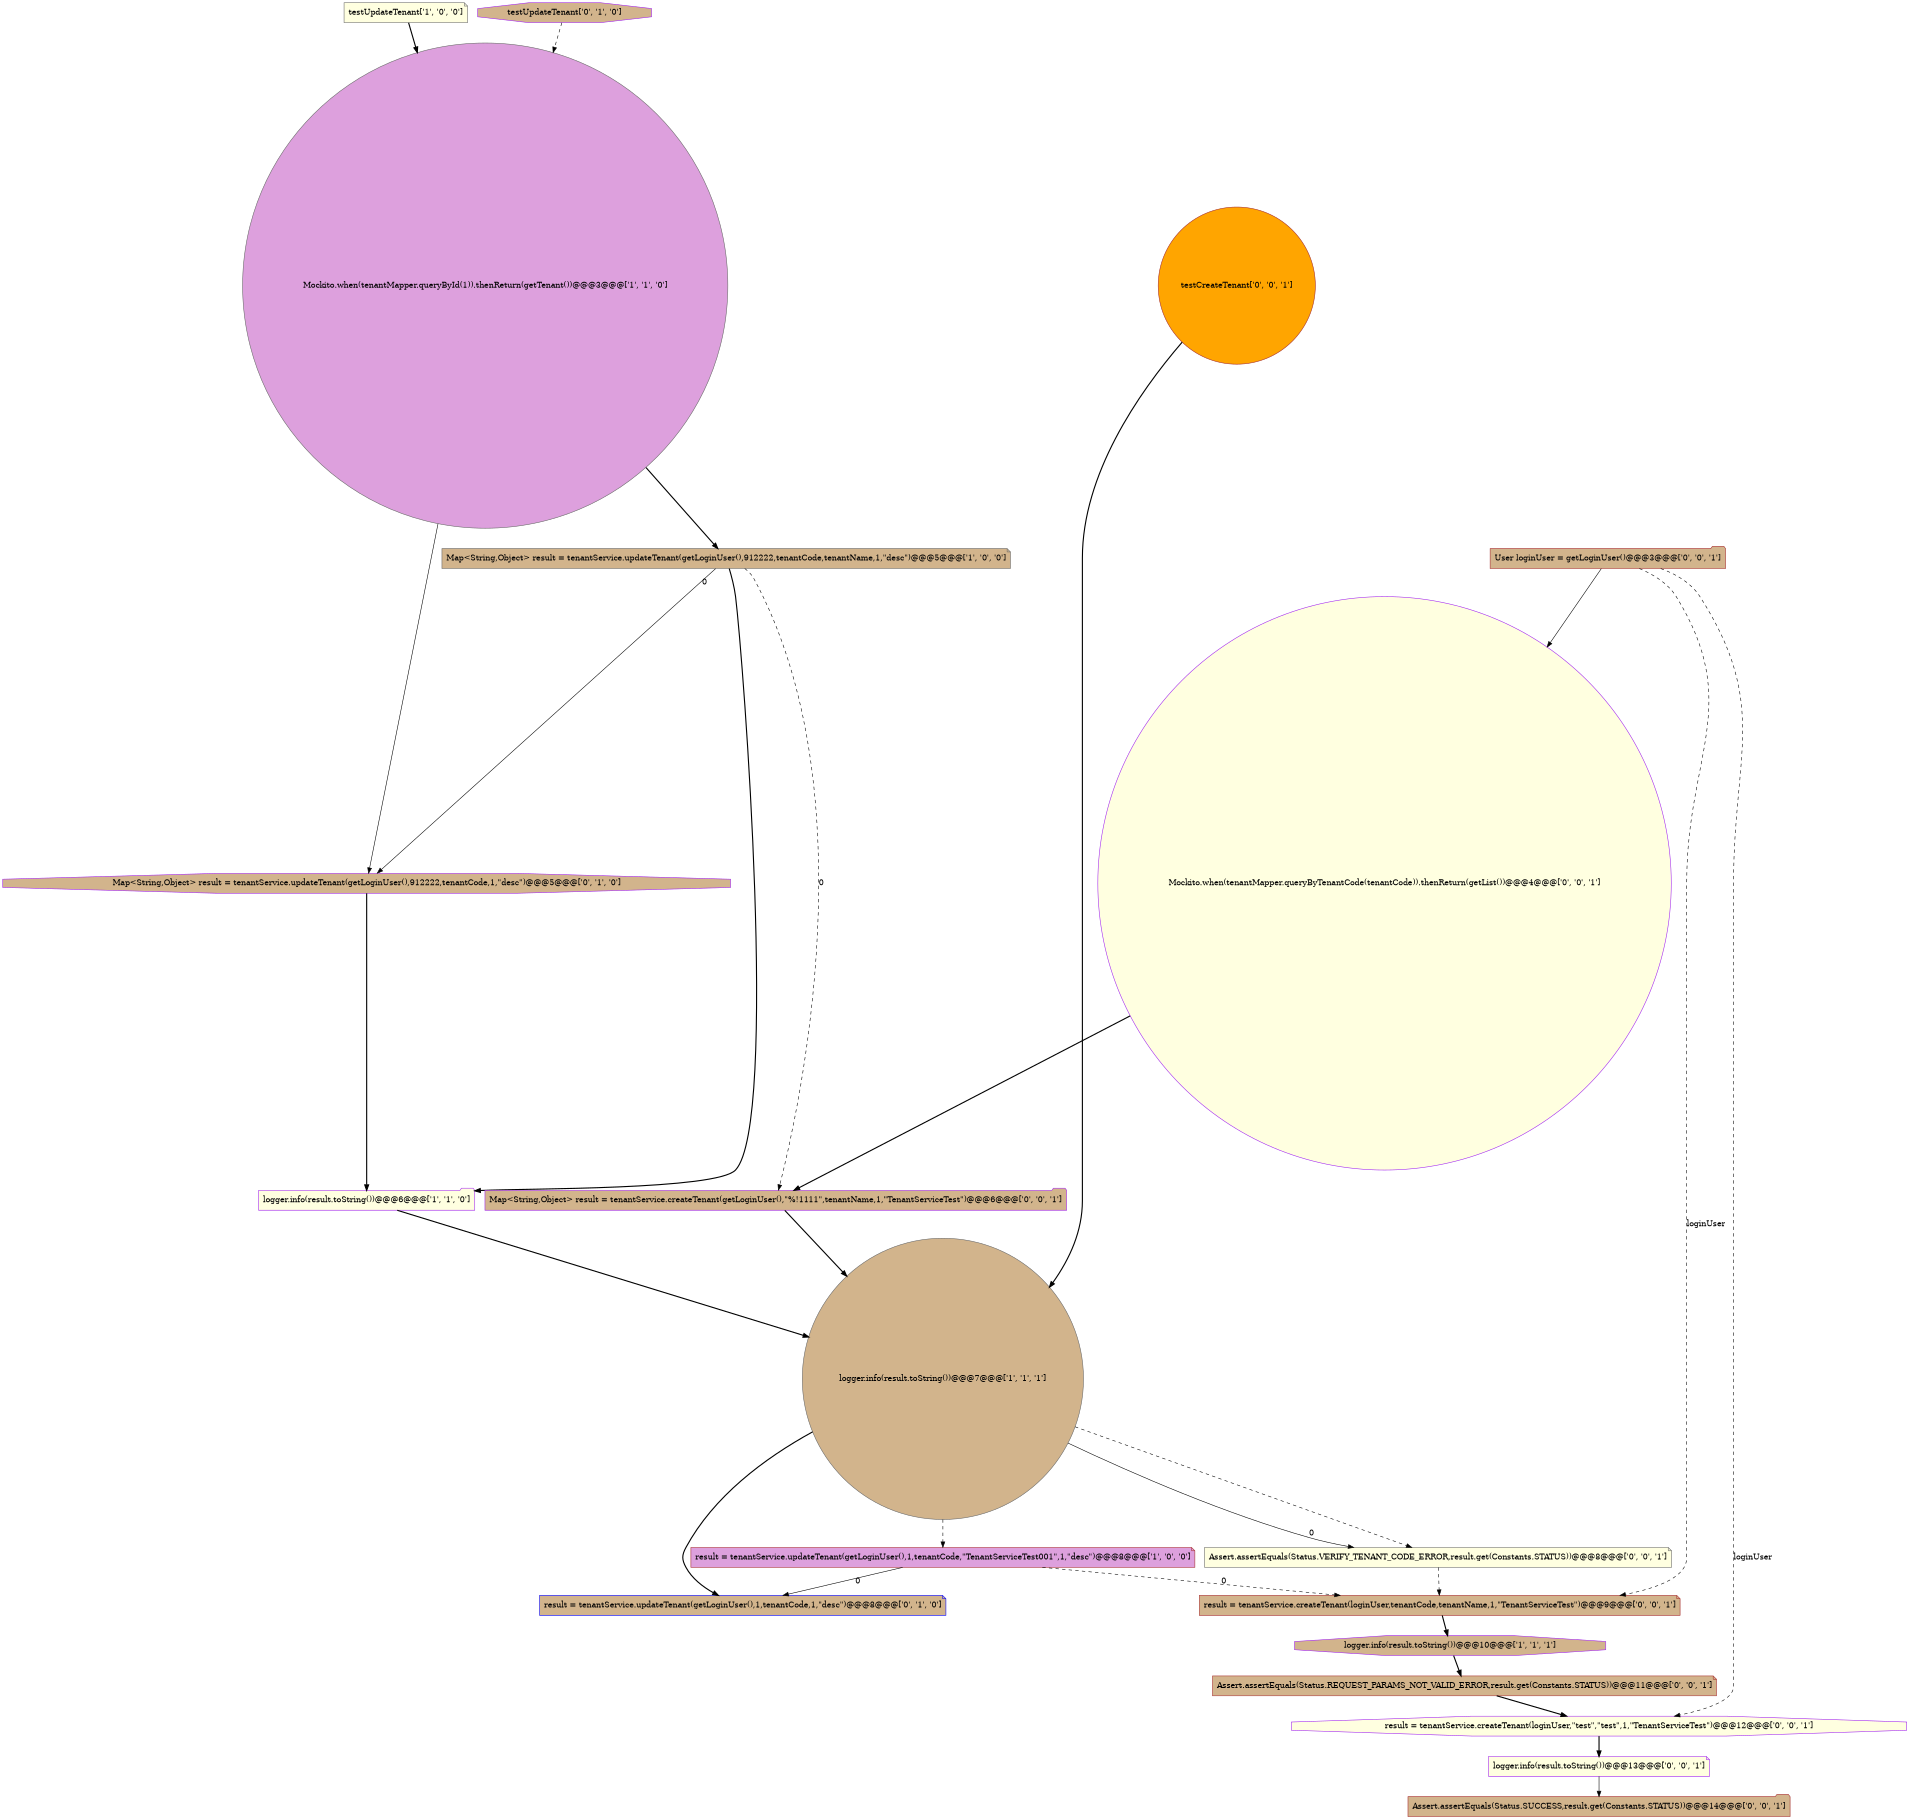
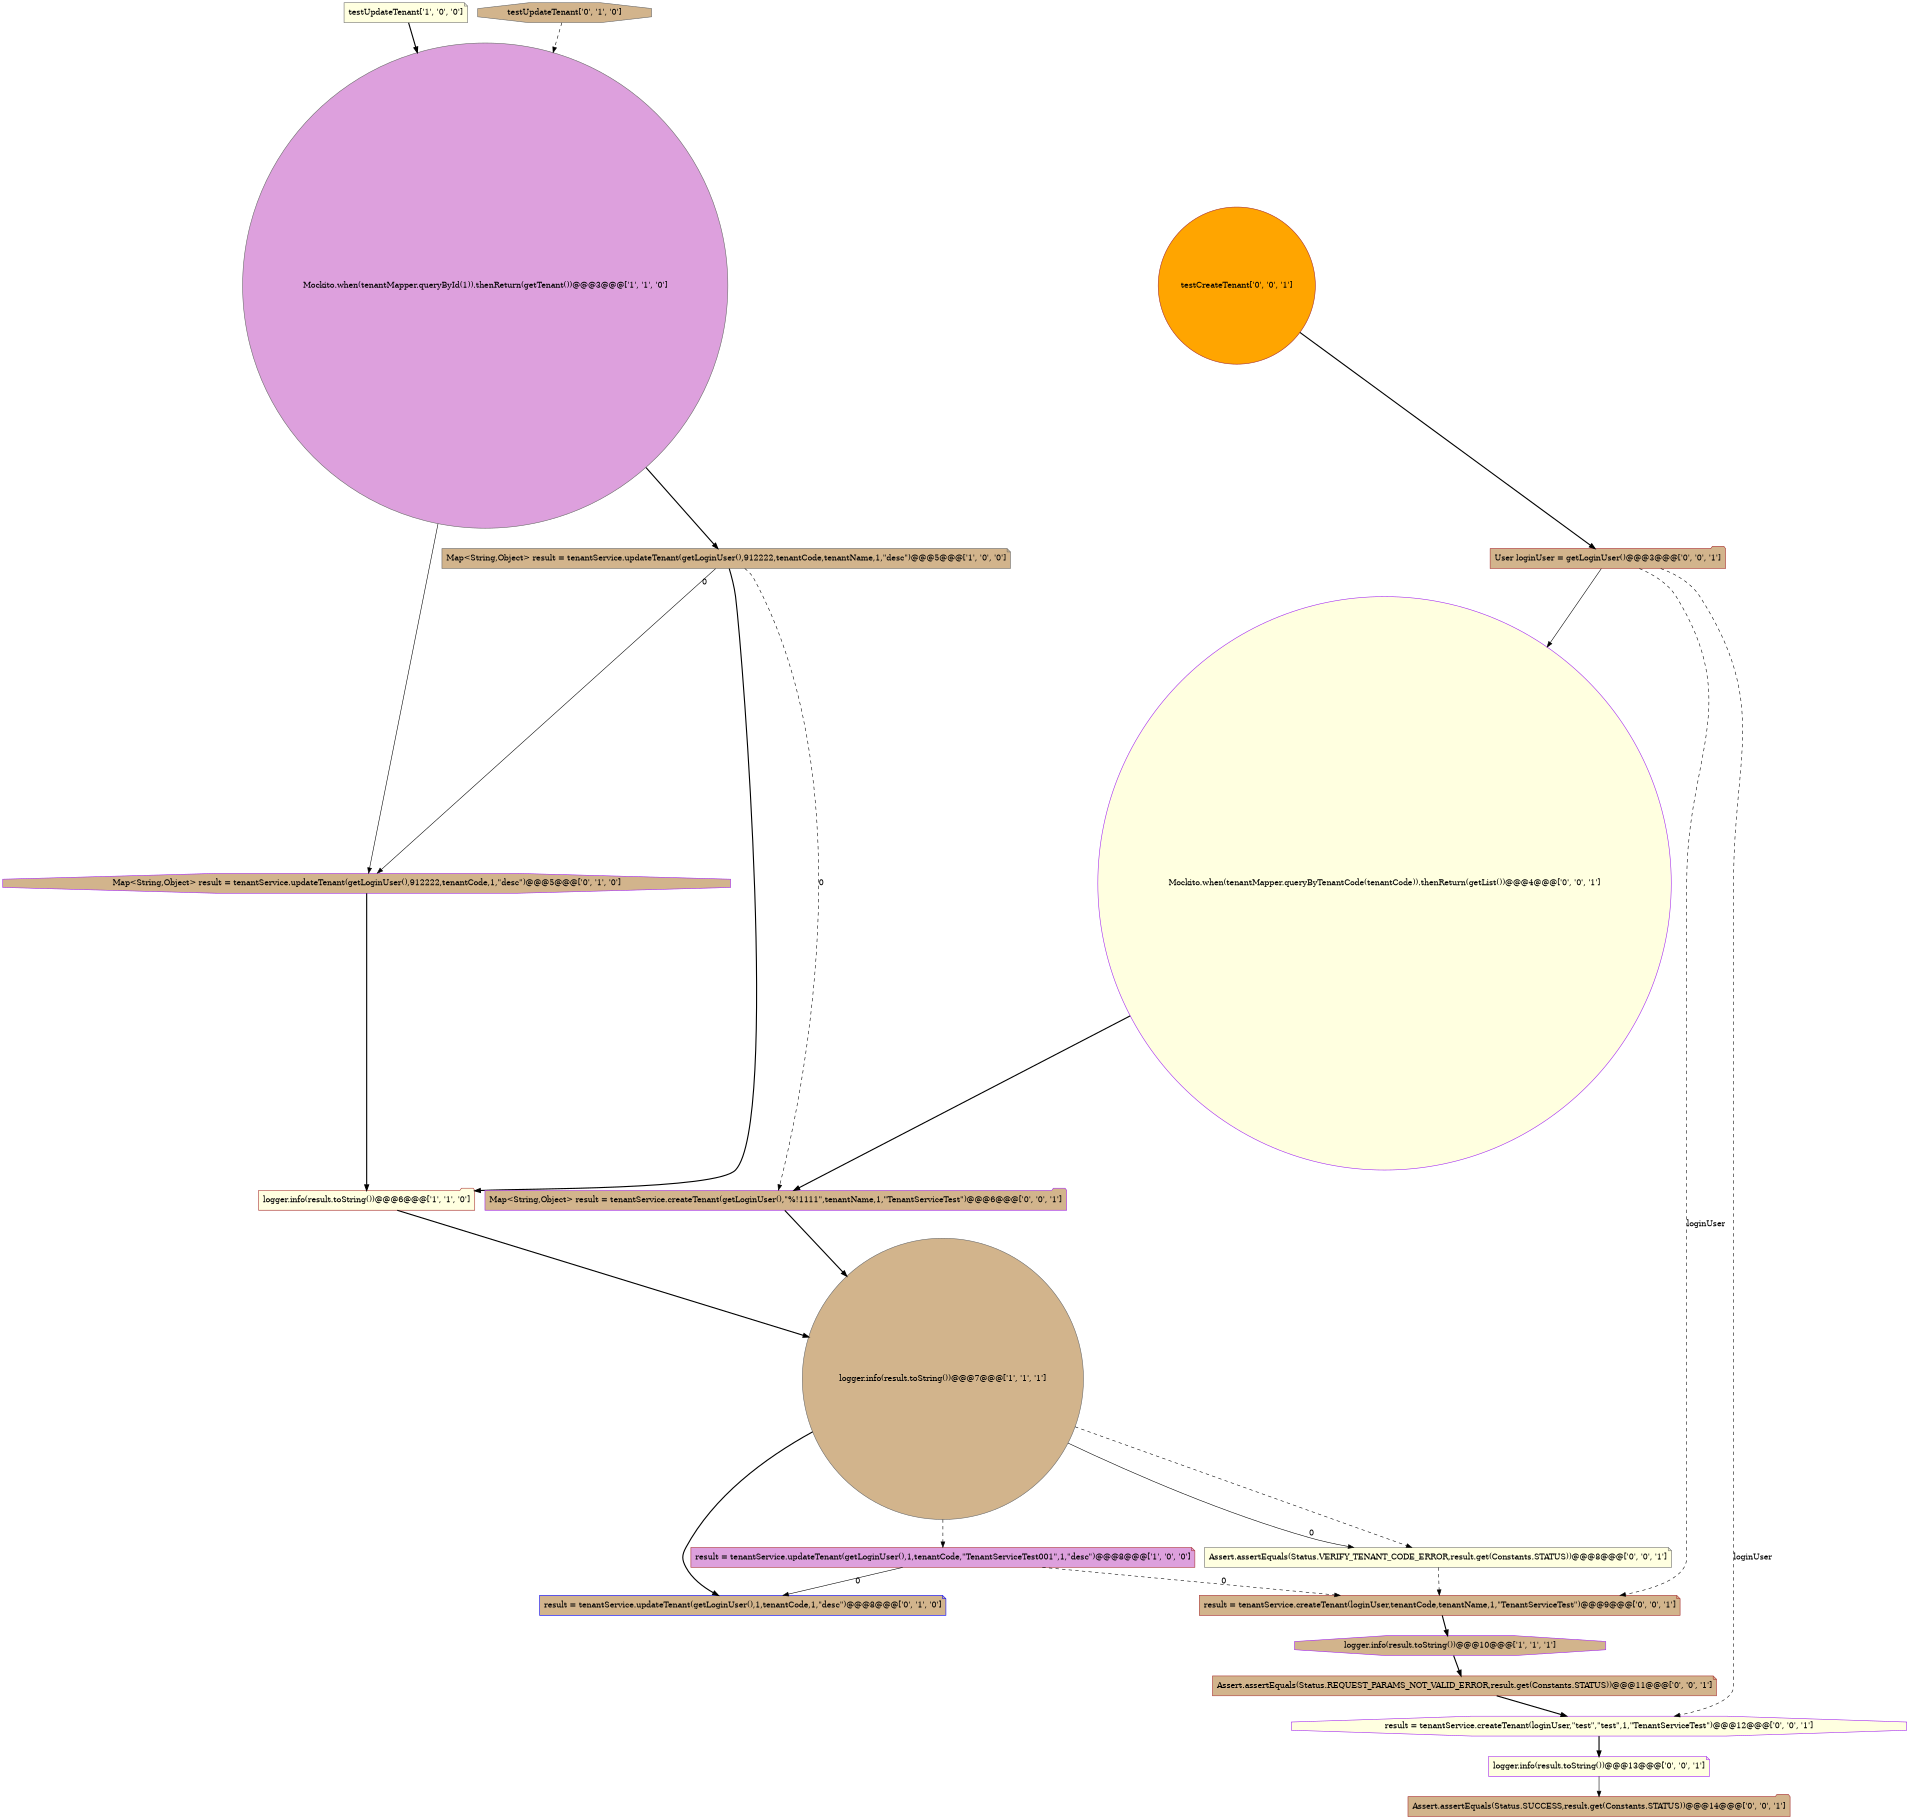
node "testUpdateTenant['0', '1', '0']": color purple -> gray40
edge "testCreateTenant['0', '0', '1']" -> "logger.info(result.toString())@@@7@@@['1', '1', '1']": now "testCreateTenant['0', '0', '1']" -> "User loginUser = getLoginUser()@@@3@@@['0', '0', '1']"
node "logger.info(result.toString())@@@6@@@['1', '1', '0']": color purple -> brown
